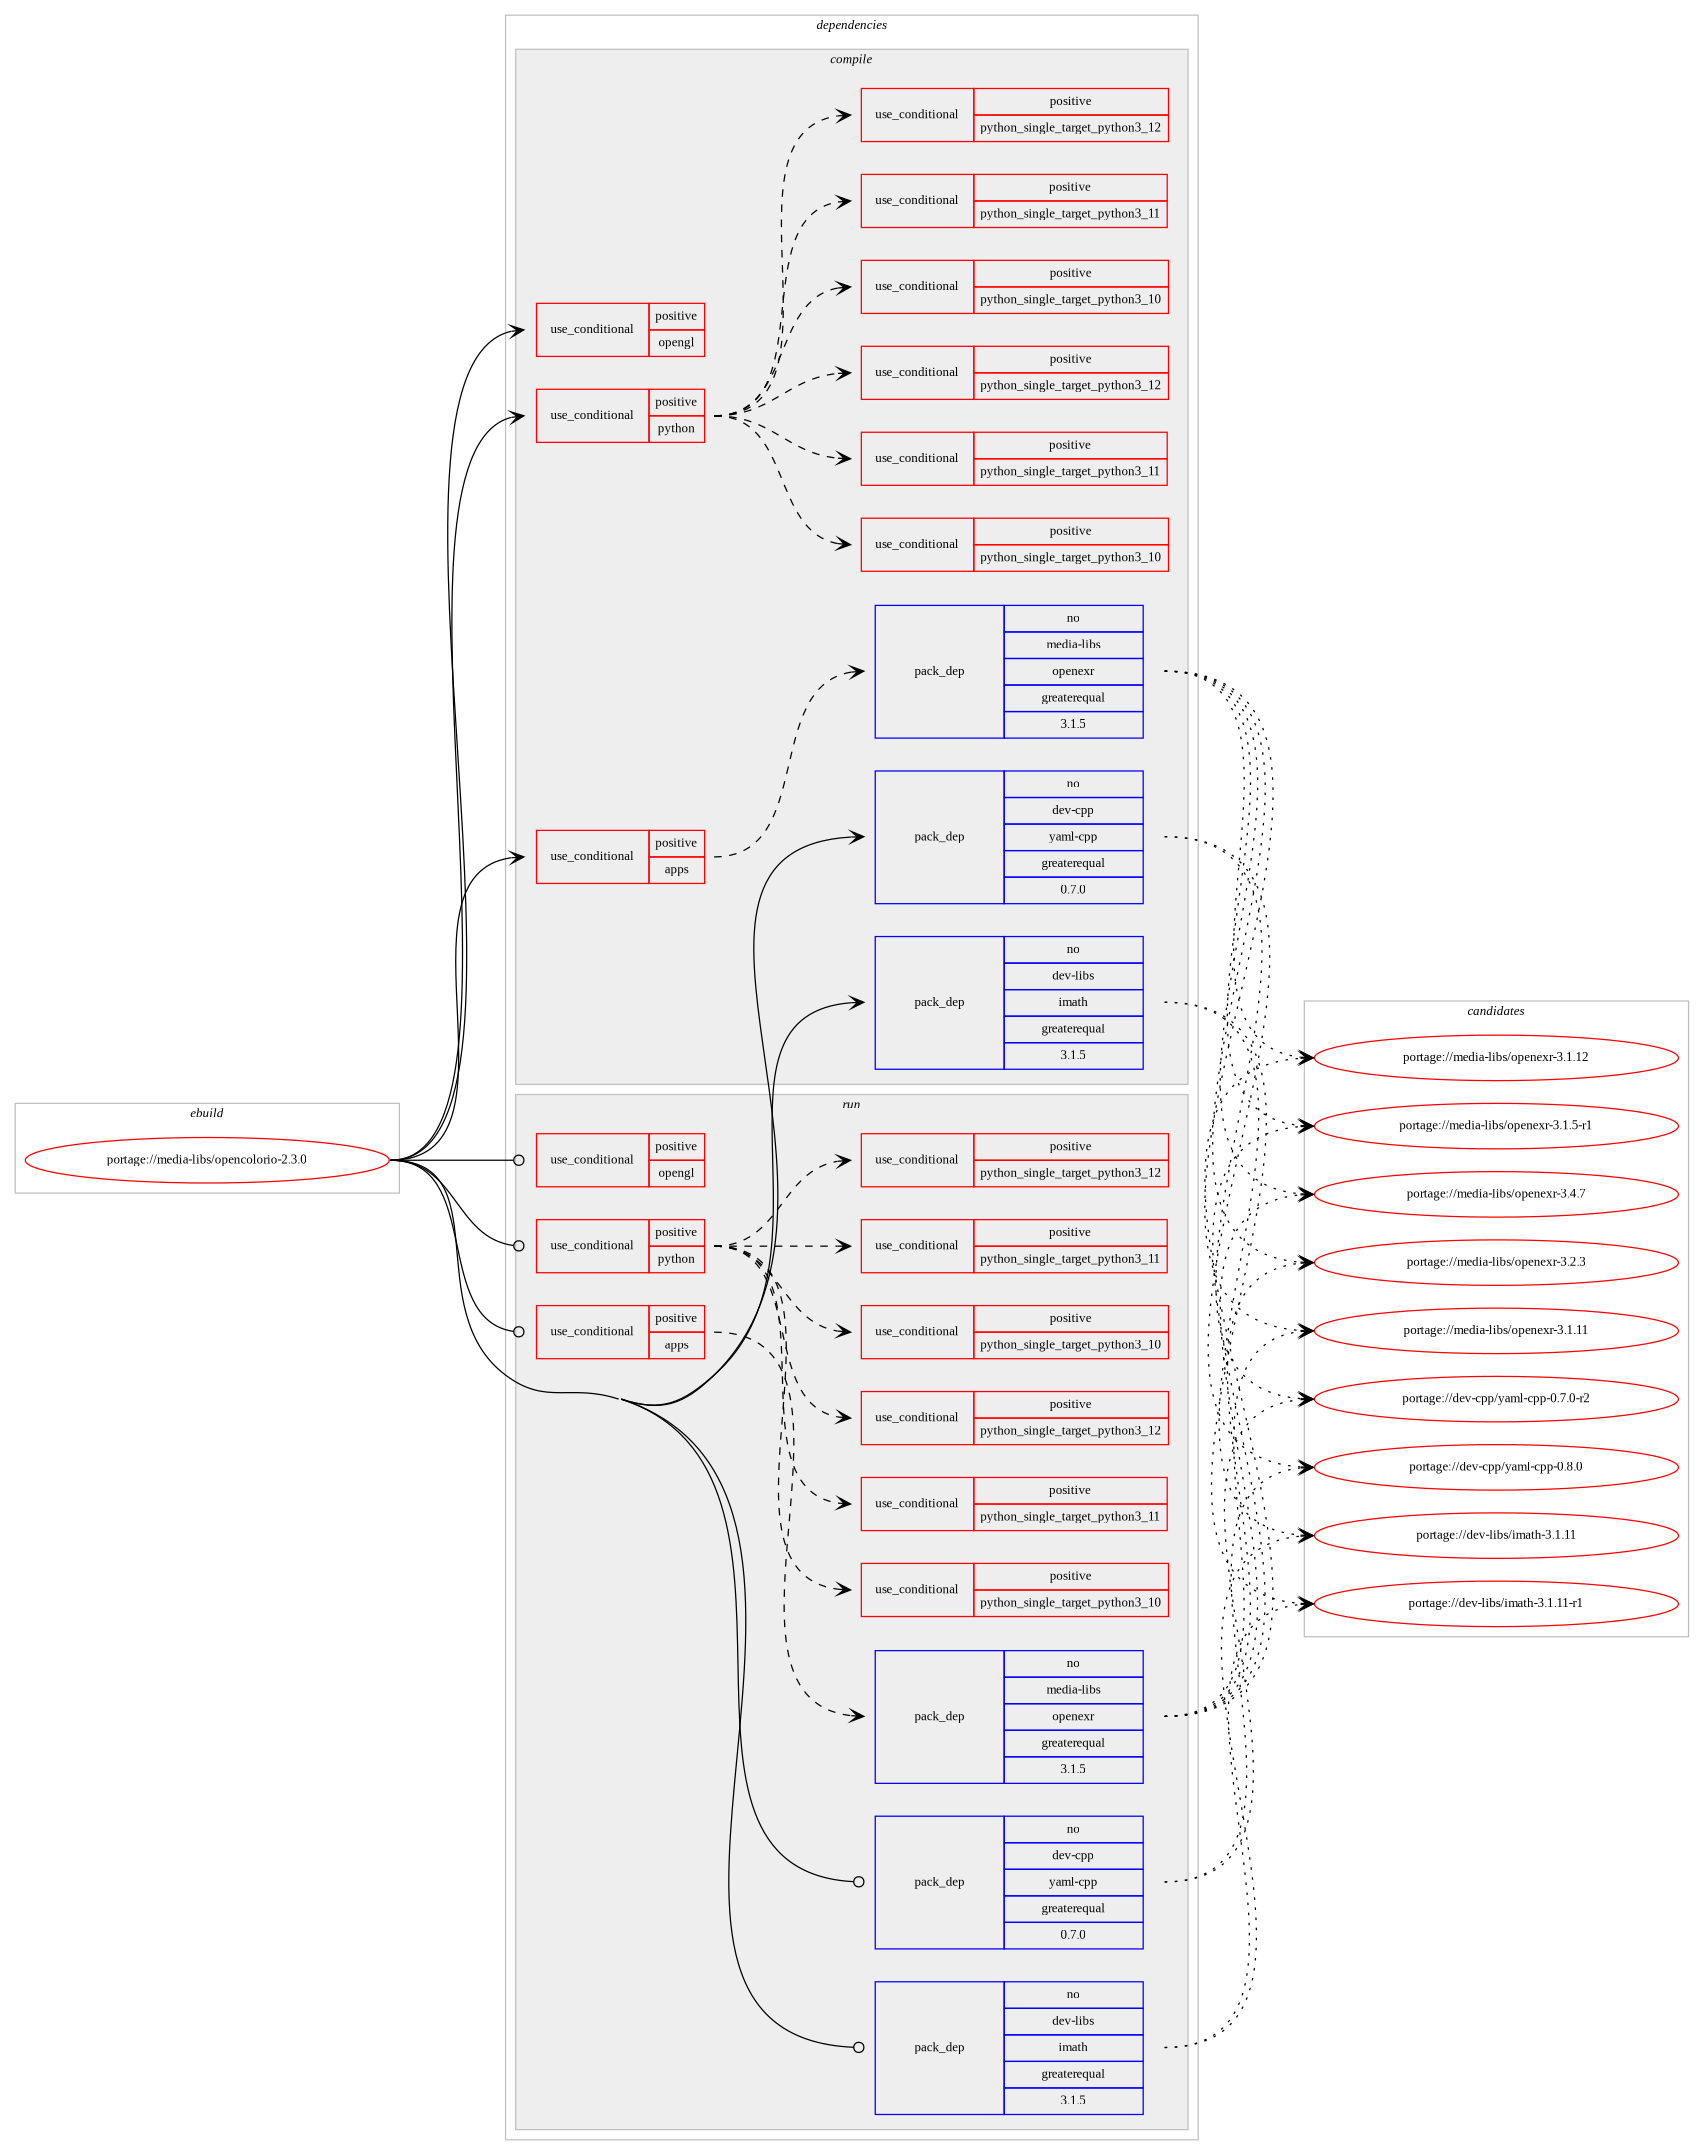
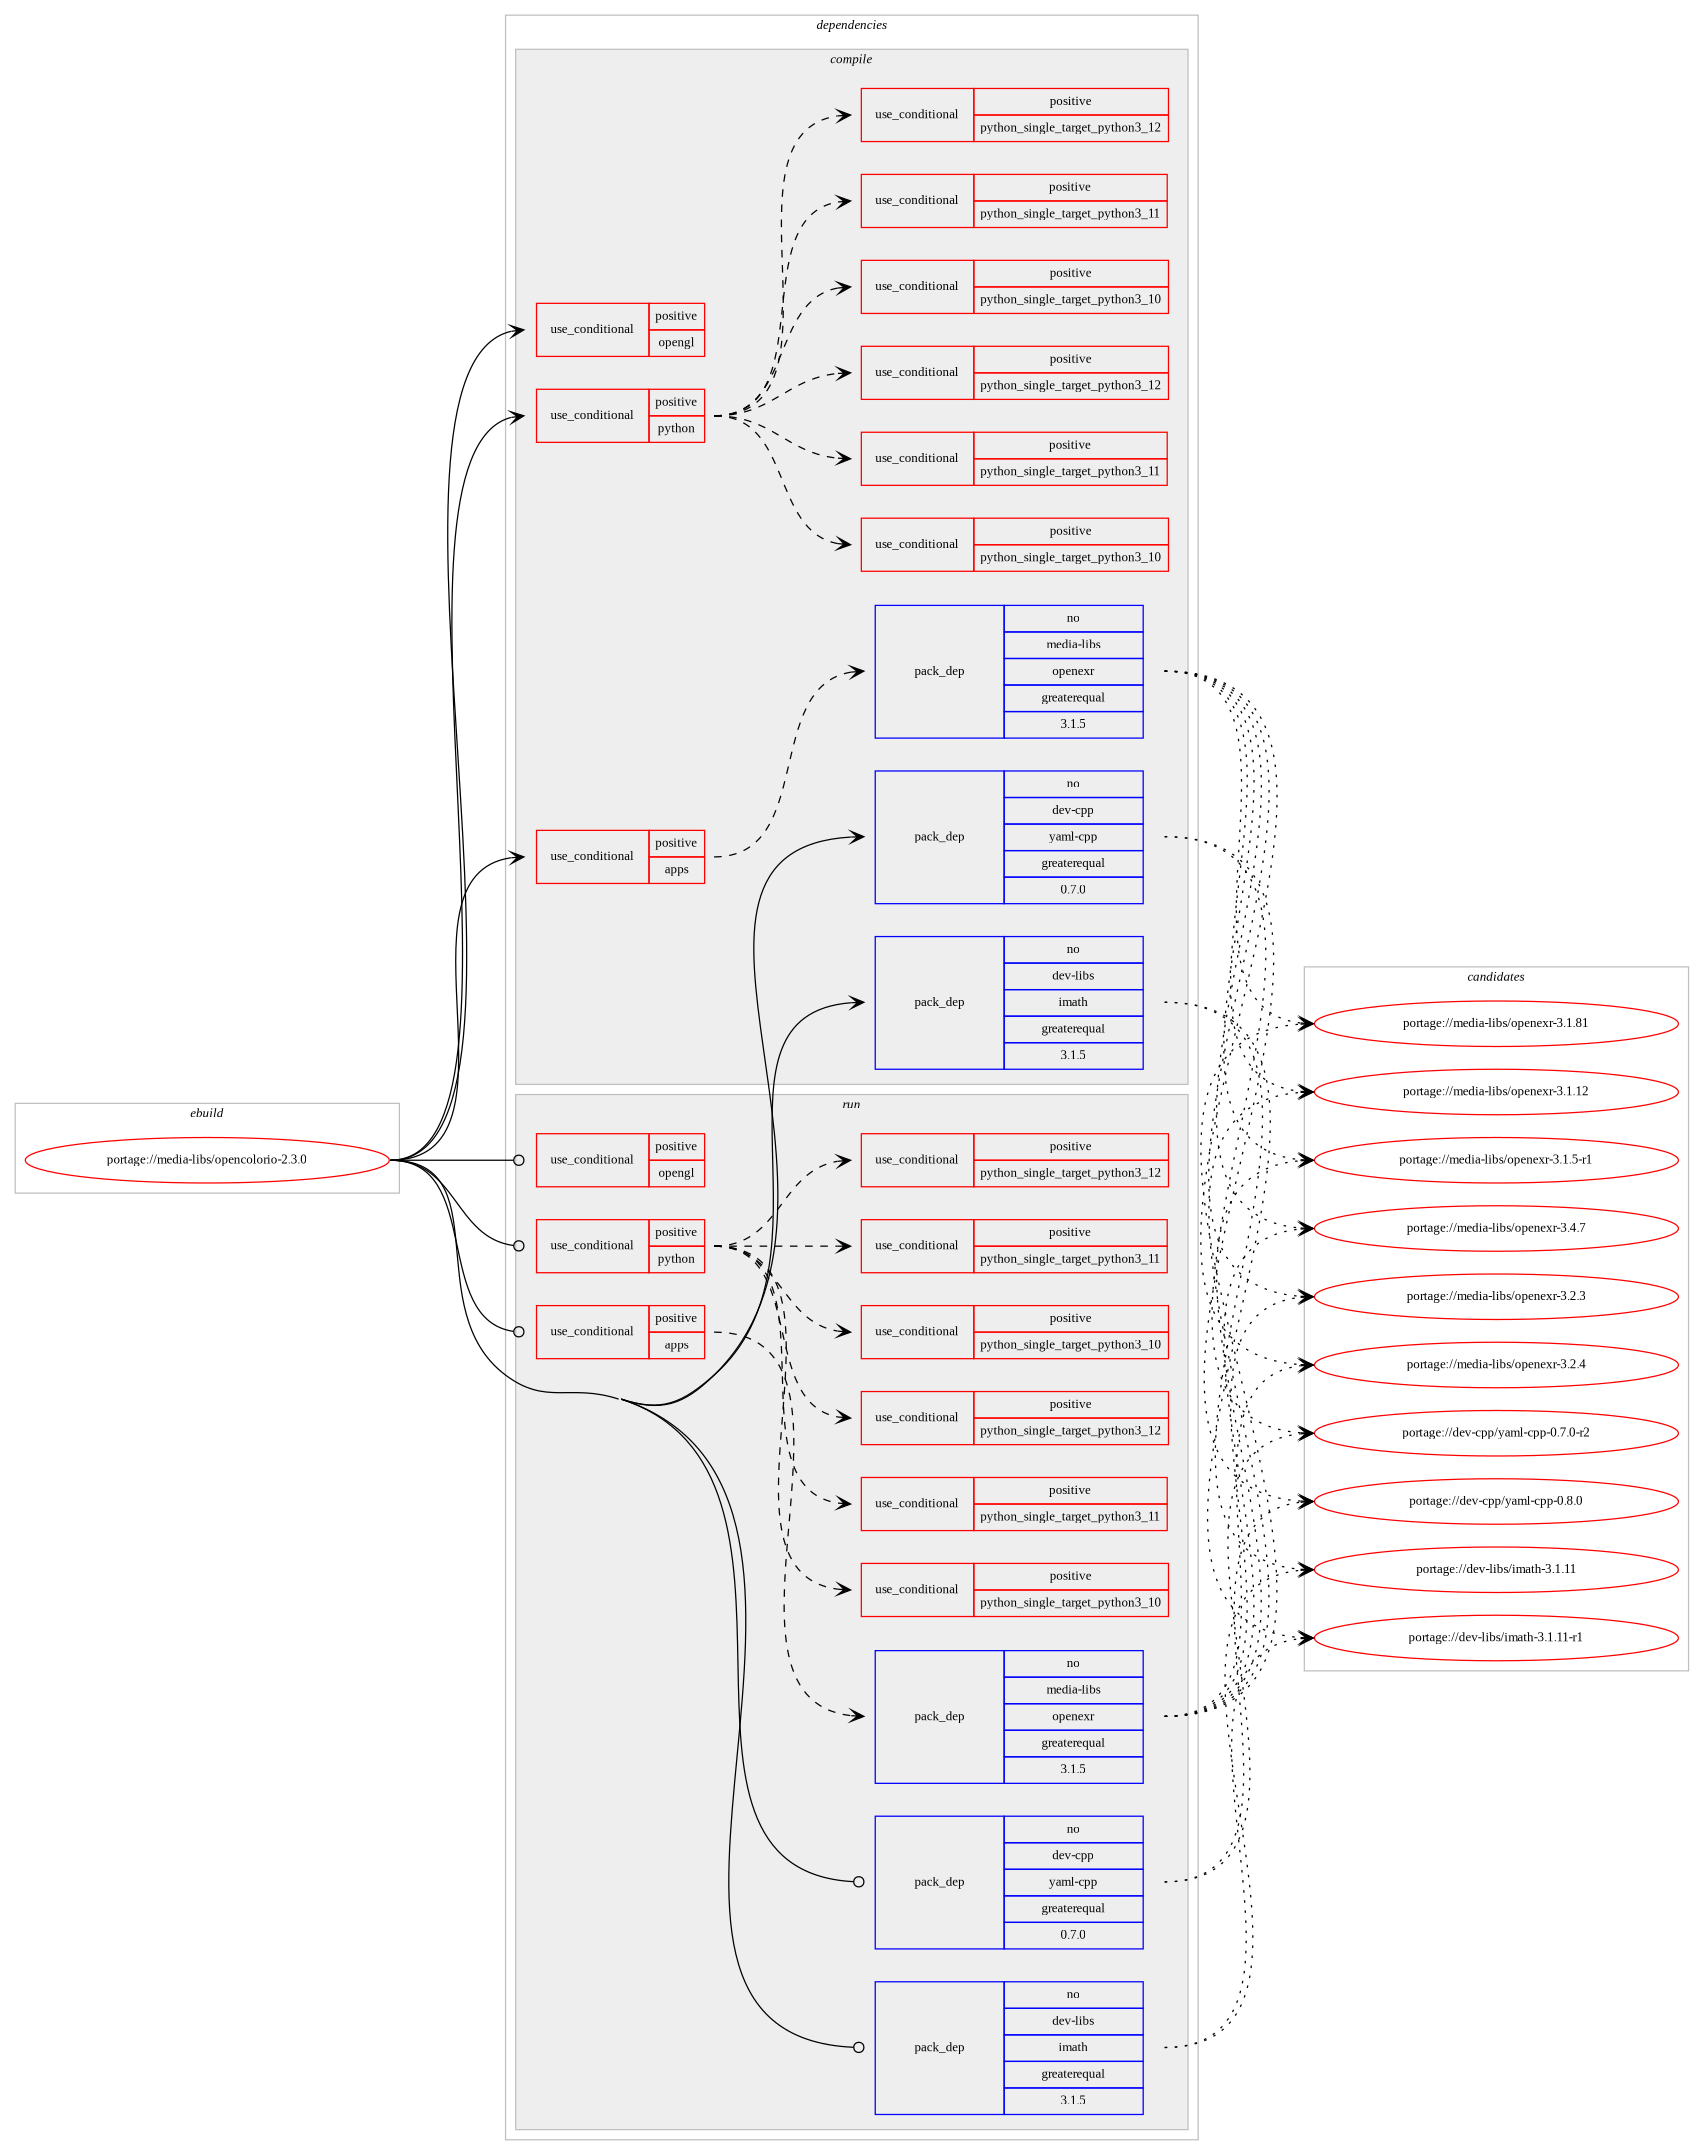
node "portage://media-libs/openexr-3.1.11": label "portage://media-libs/openexr-3.1.11" -> "portage://media-libs/openexr-3.1.81"
node "portage://media-libs/openexr-3.2.4": added
